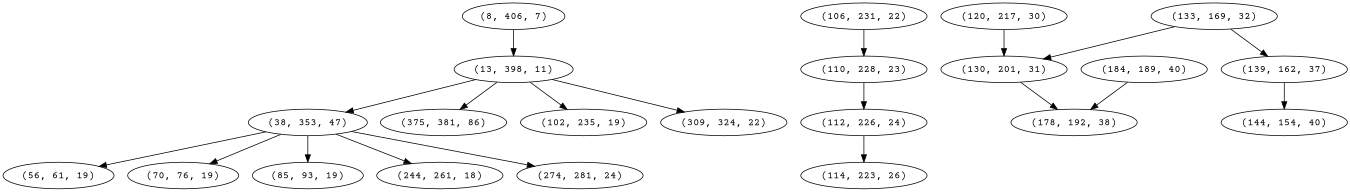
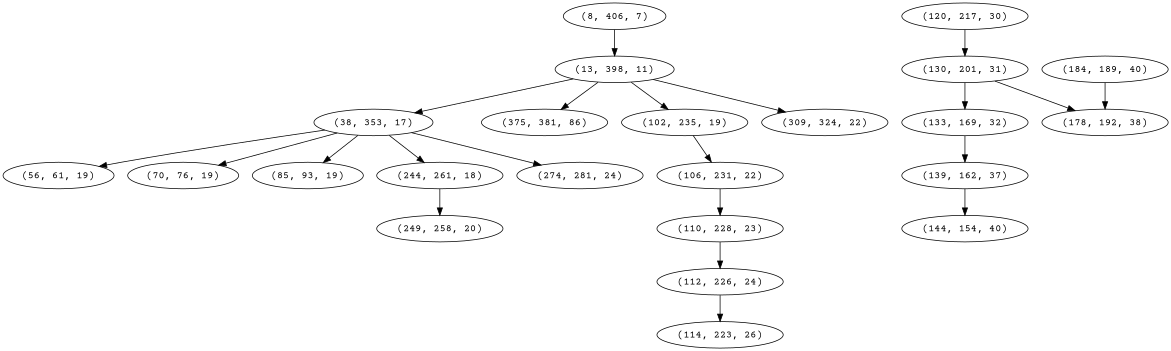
edge "(133, 169, 32)" -> "(130, 201, 31)": reversed
node "(38, 353, 47)": label "(38, 353, 47)" -> "(38, 353, 17)"
edge "(102, 235, 19)" -> "(106, 231, 22)": added
node "(249, 258, 20)": added
